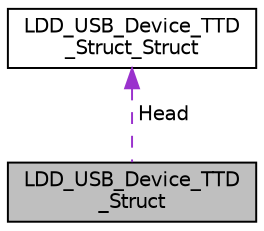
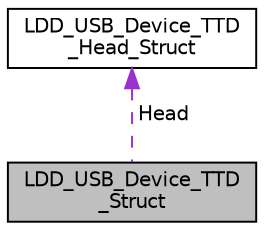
node "LDD_USB_Device_TTD _Struct_Struct": label "LDD_USB_Device_TTD _Struct_Struct" -> "LDD_USB_Device_TTD _Head_Struct"
